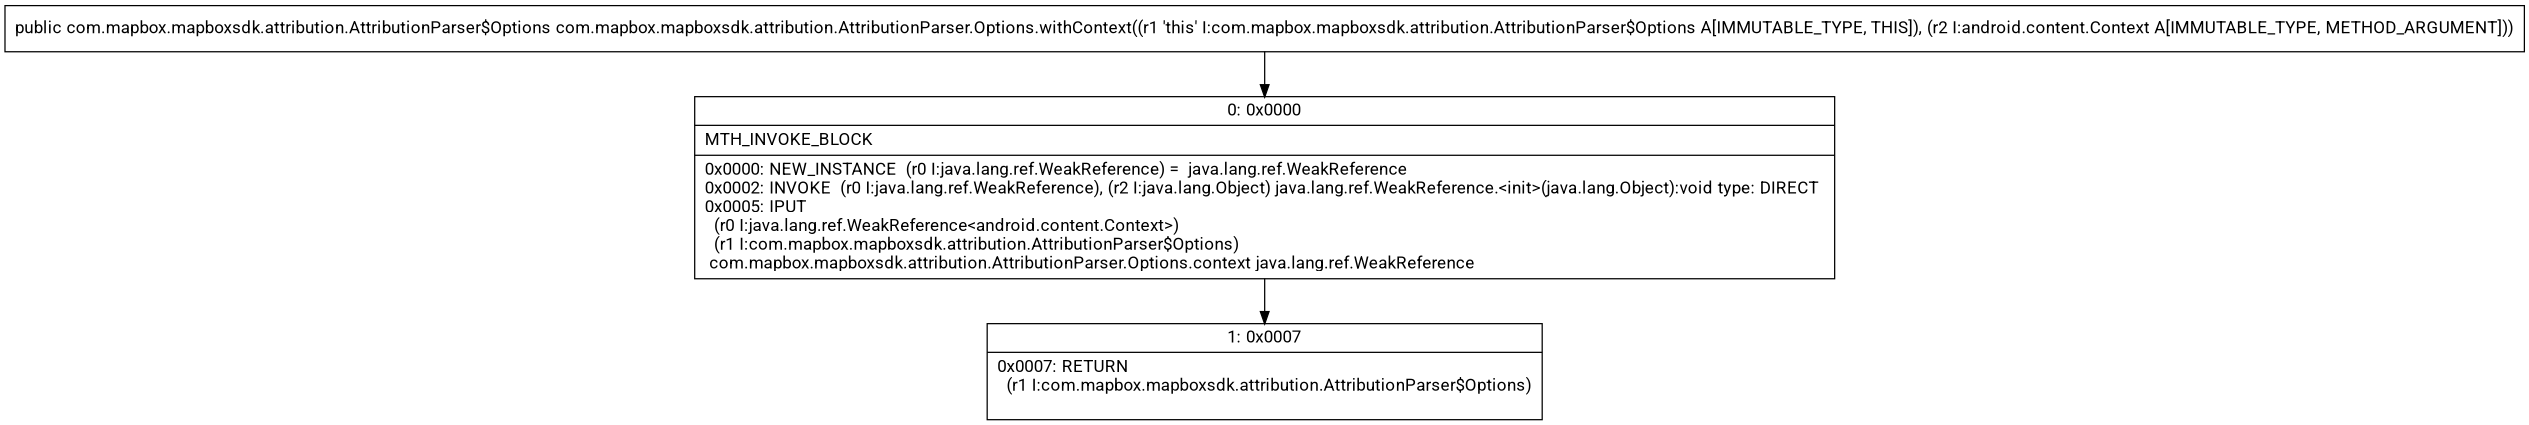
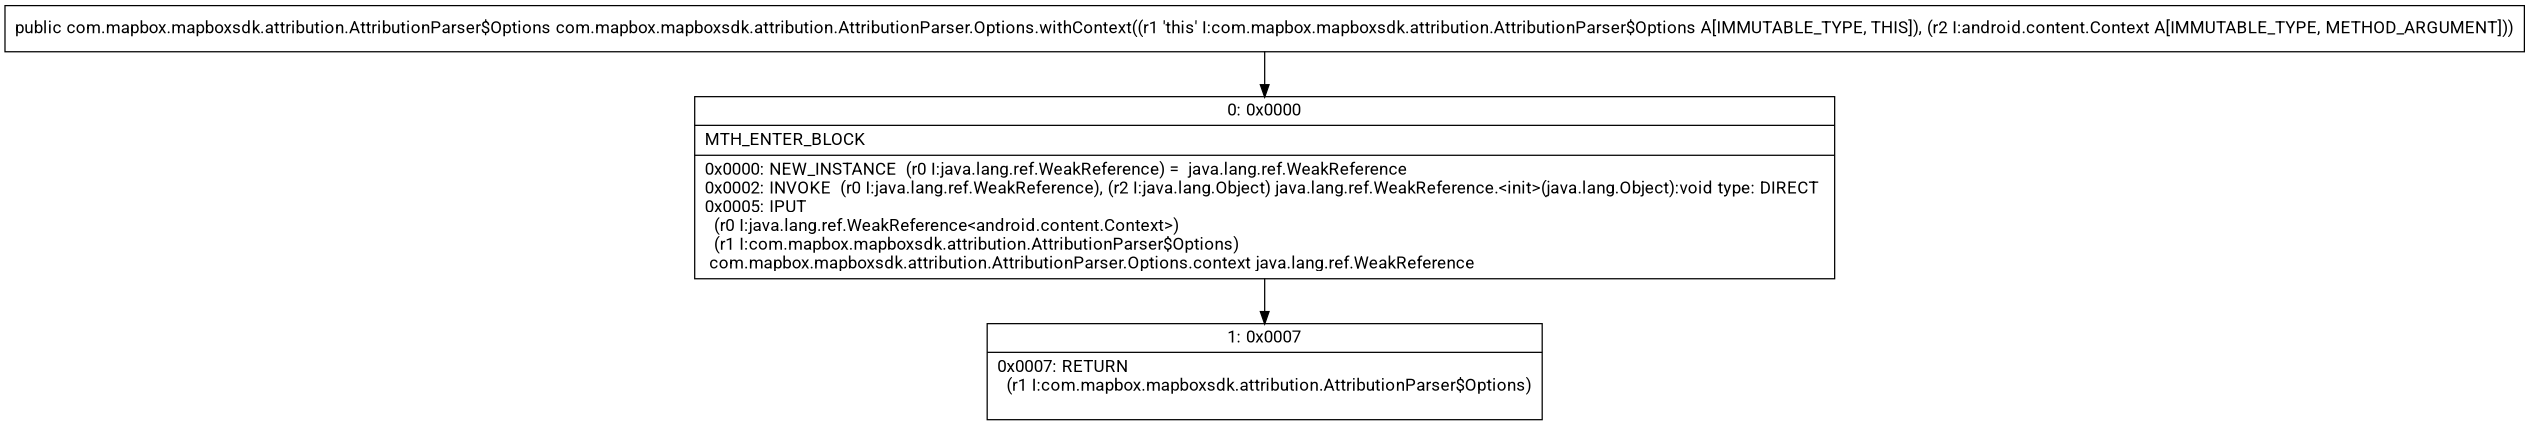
node "0: 0x0000": text "MTH_INVOKE_BLOCK" -> "MTH_ENTER_BLOCK"
